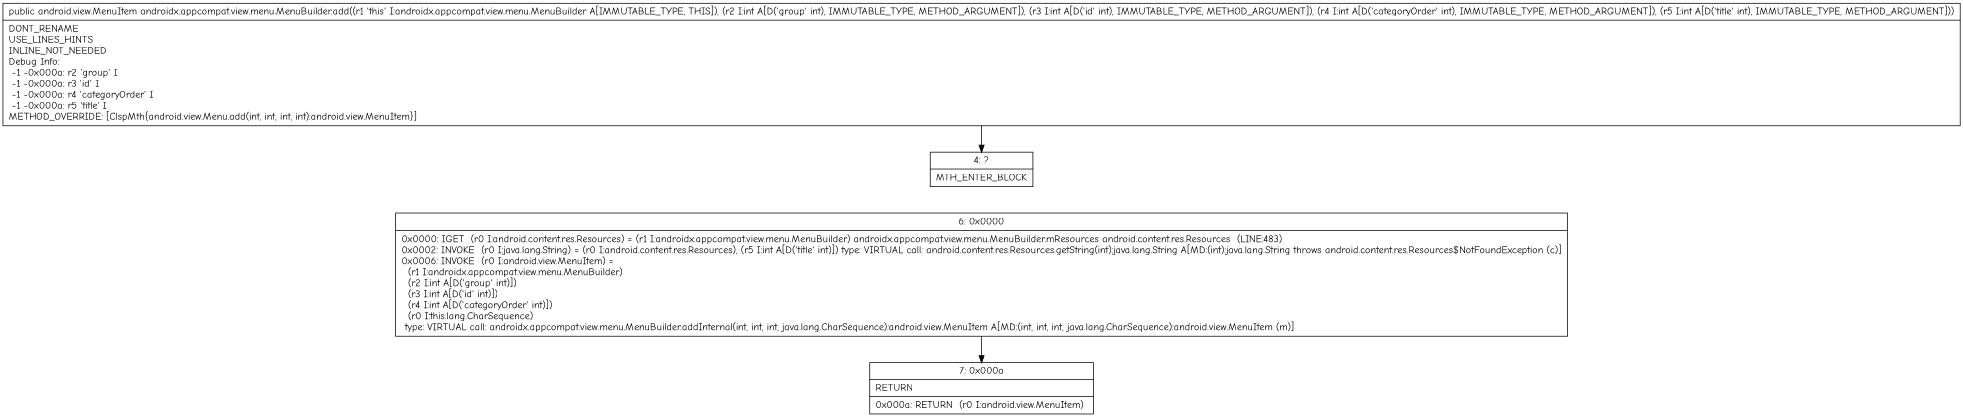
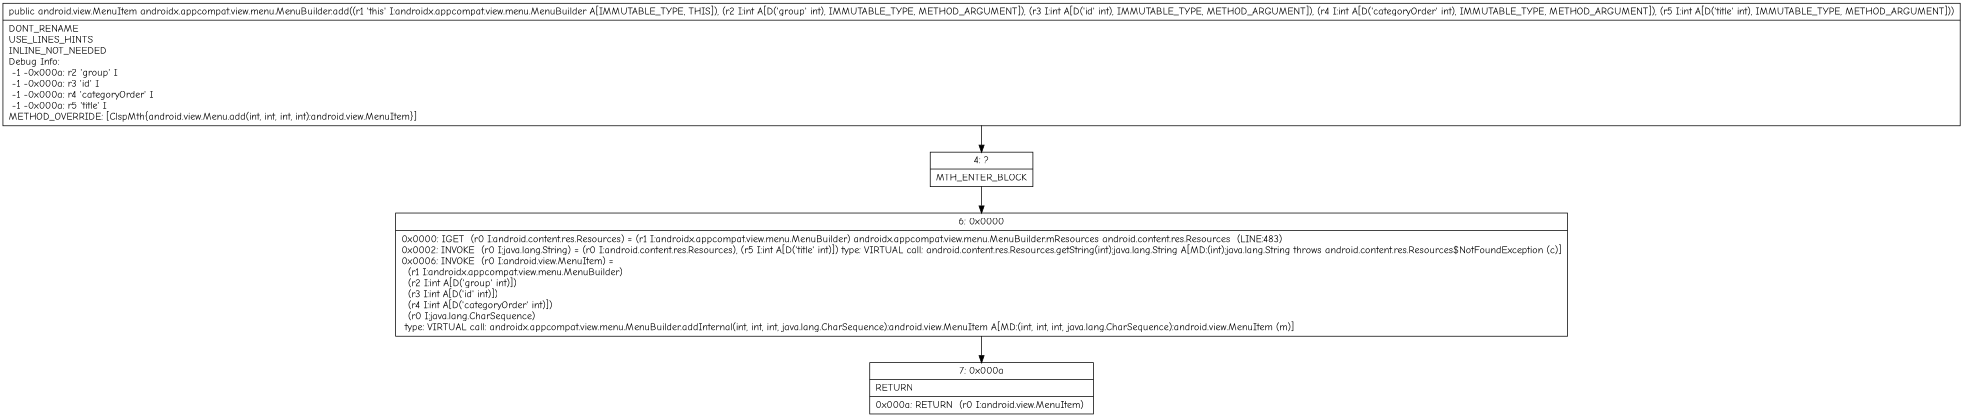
edge "4: ?" -> "6: 0x0000": added
node "6: 0x0000": text "(r0 I:this.lang.CharSequence)" -> "(r0 I:java.lang.CharSequence)"
